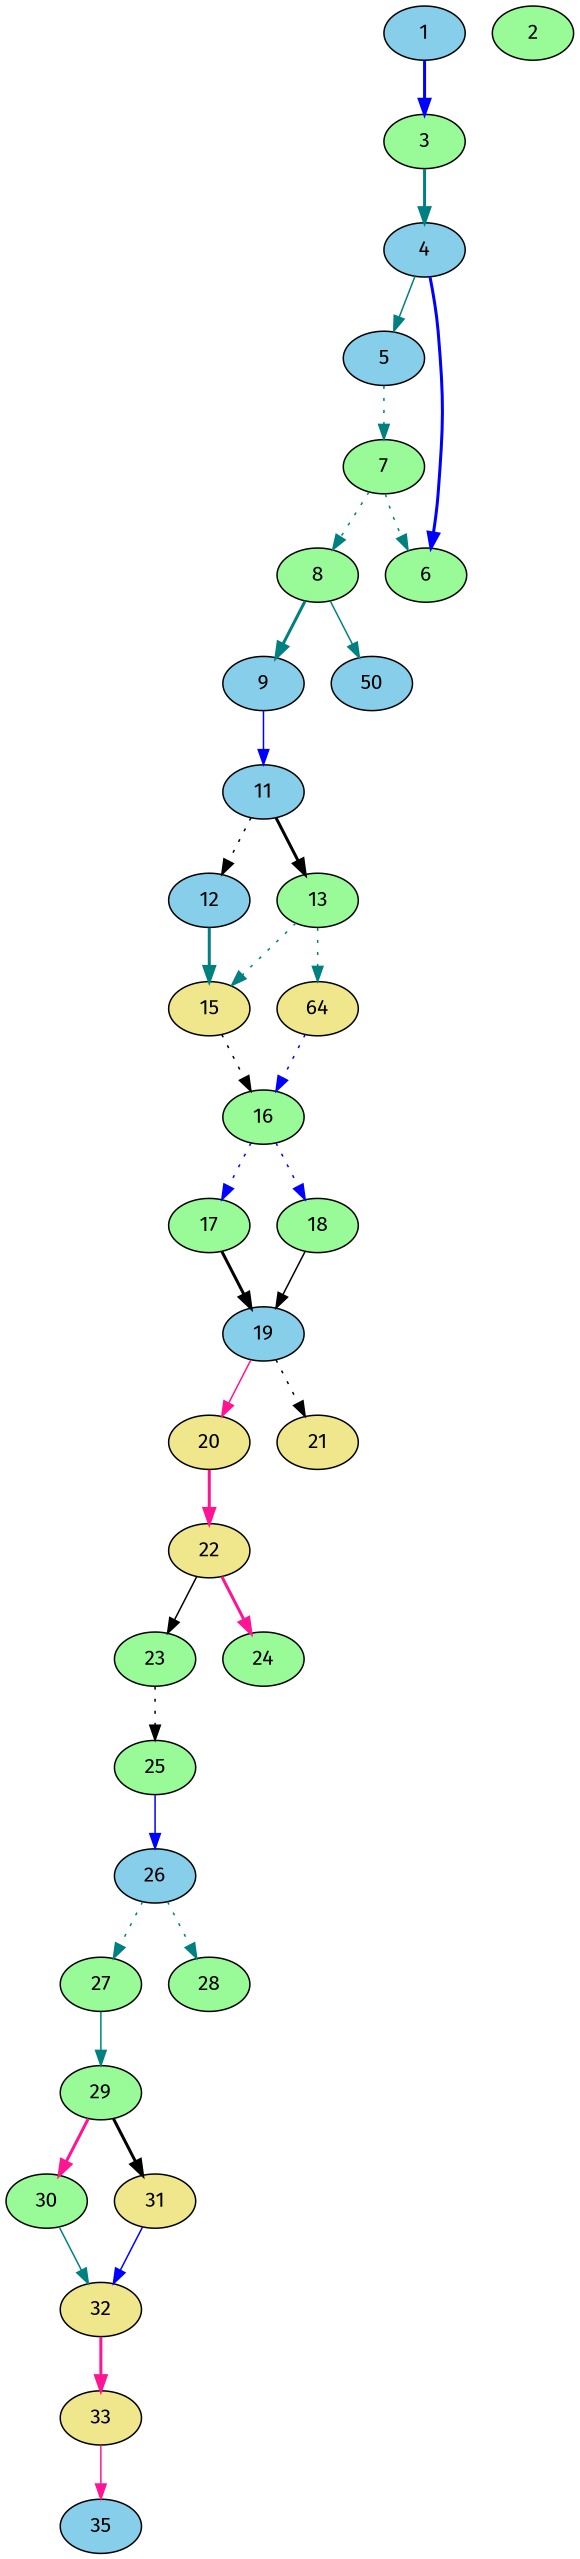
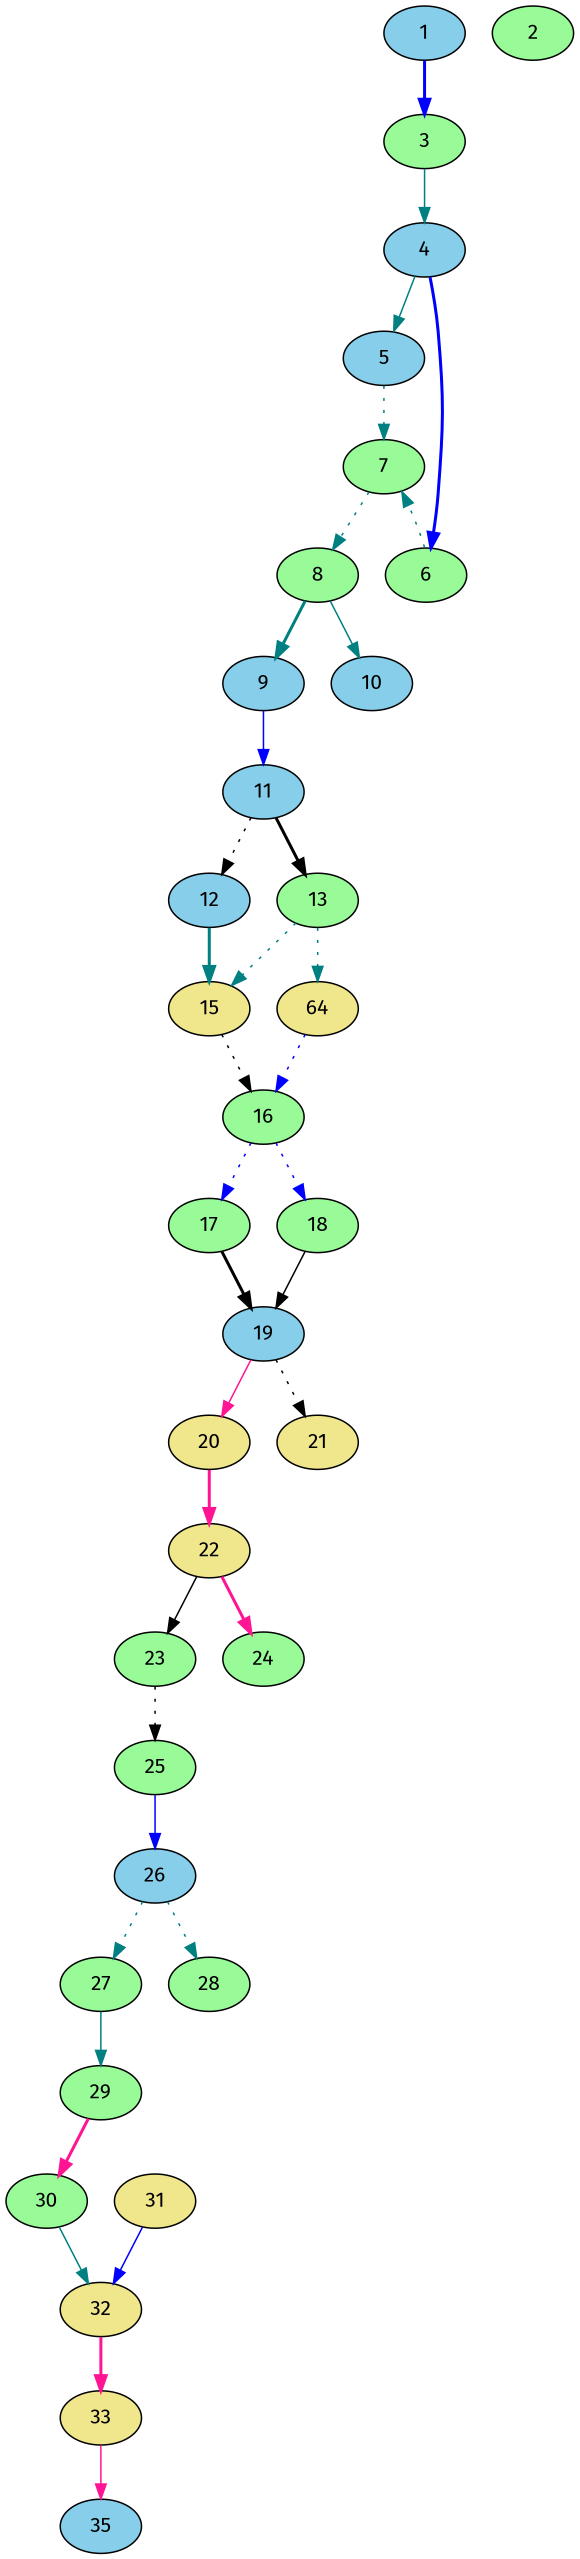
edge "3" -> "4": style bold -> solid
edge "7" -> "6": reversed
node "50": label "50" -> "10"
edge "29" -> "31": removed
